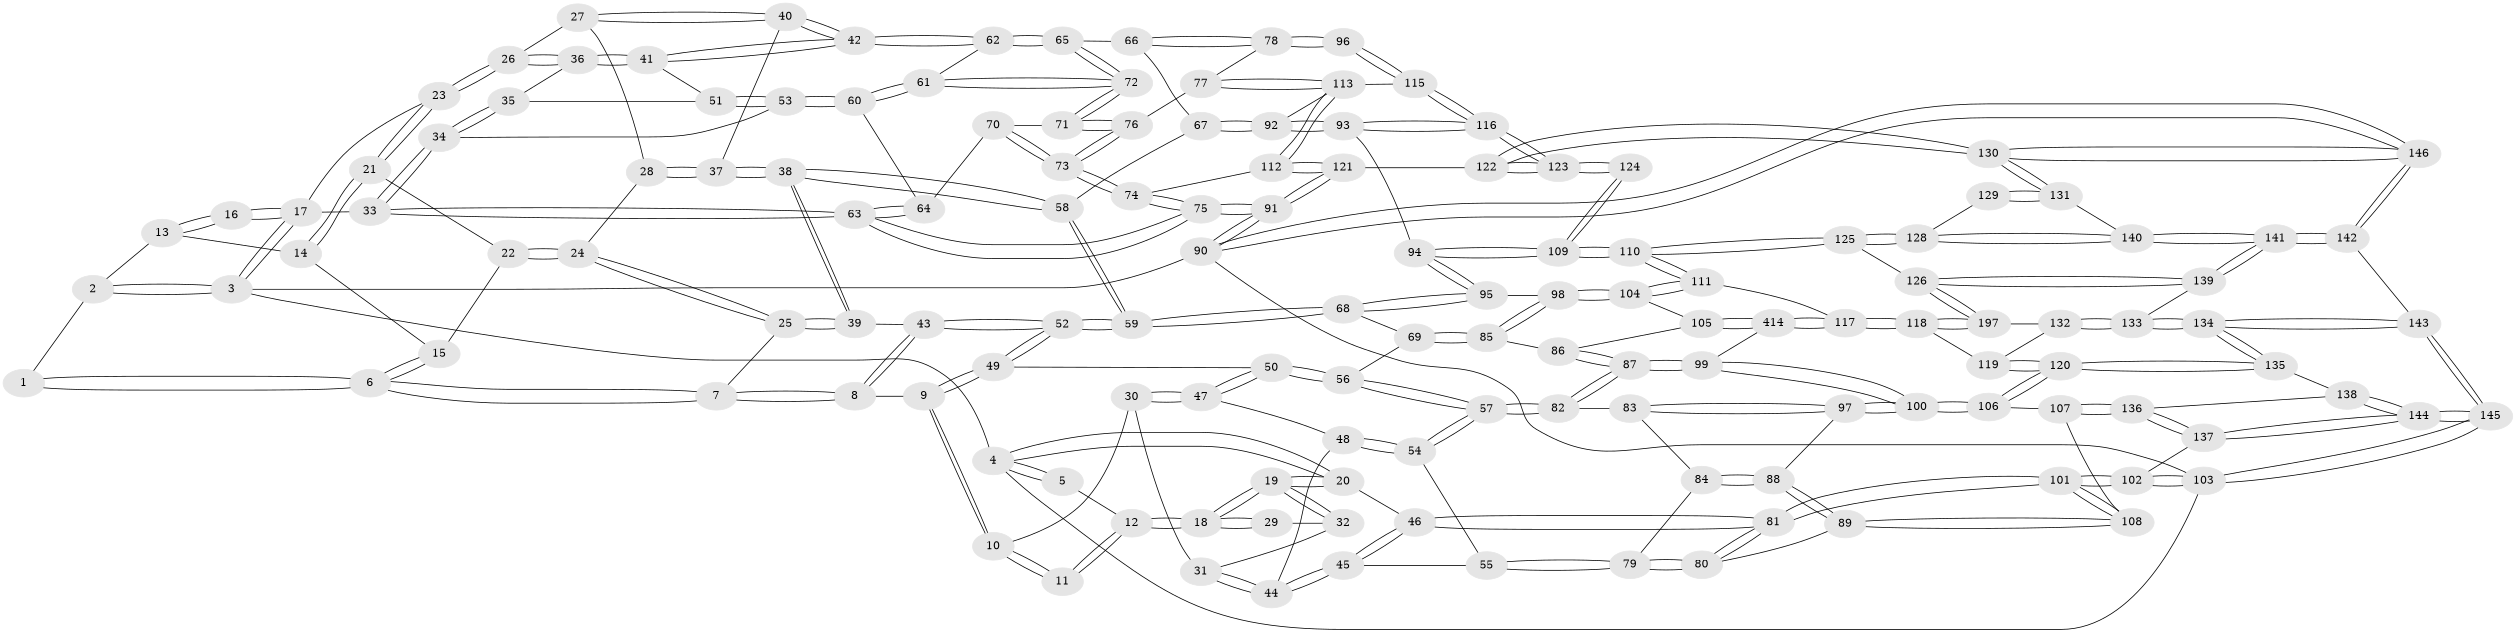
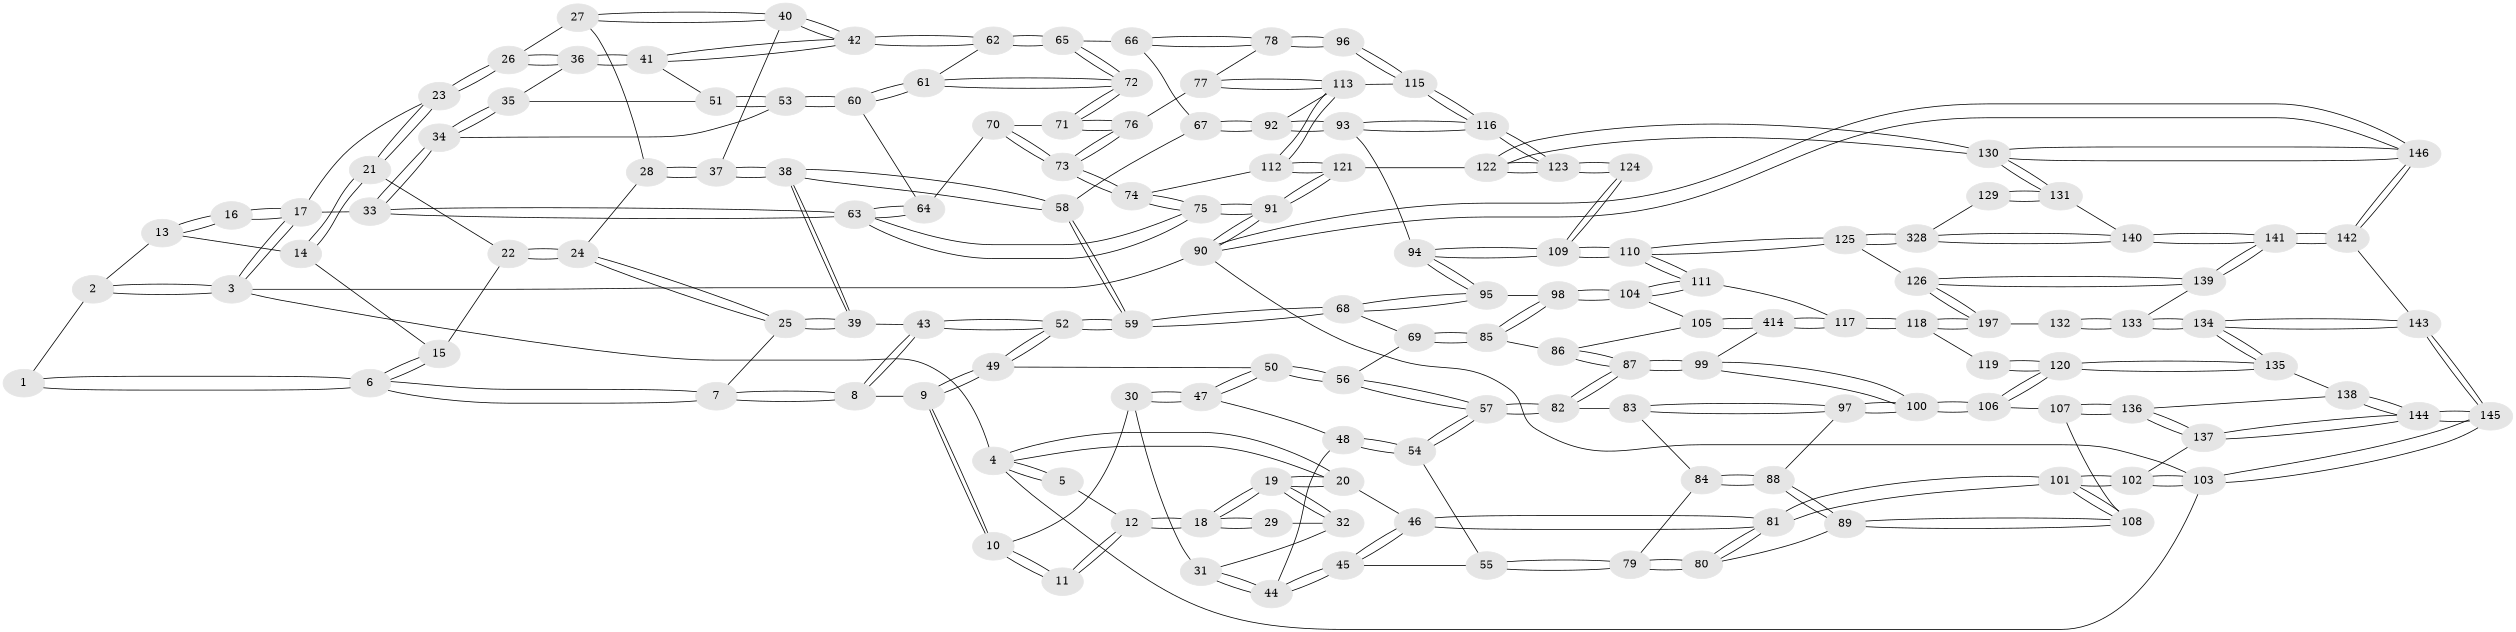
node "128": label "128" -> "328"
edge "132" -- "119": removed
